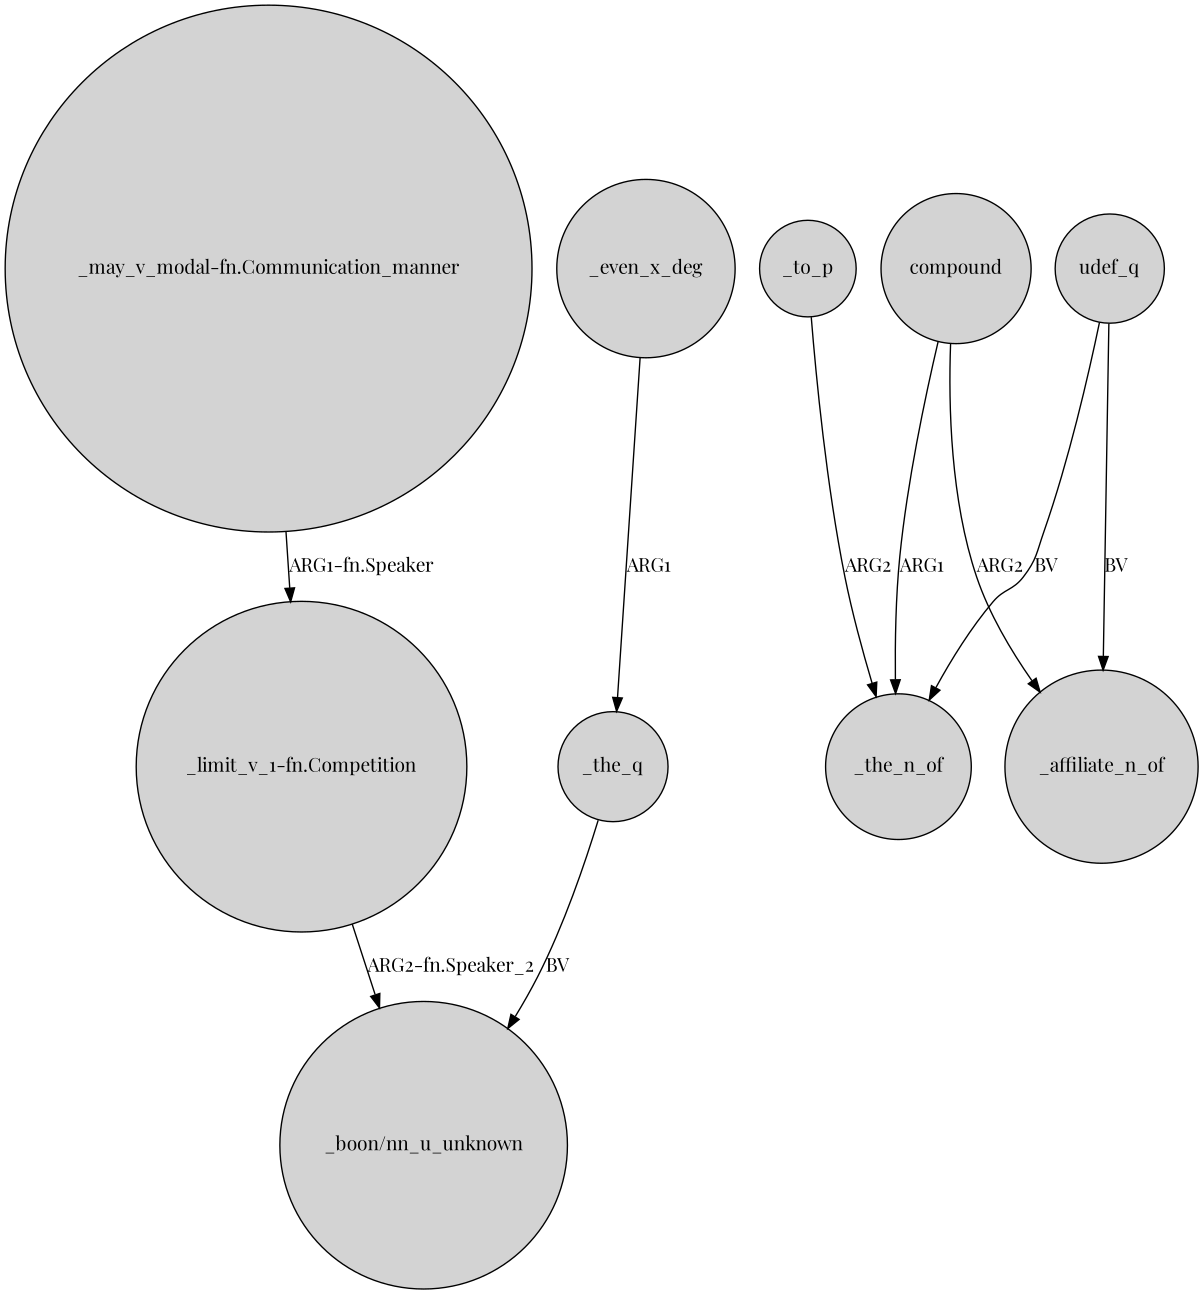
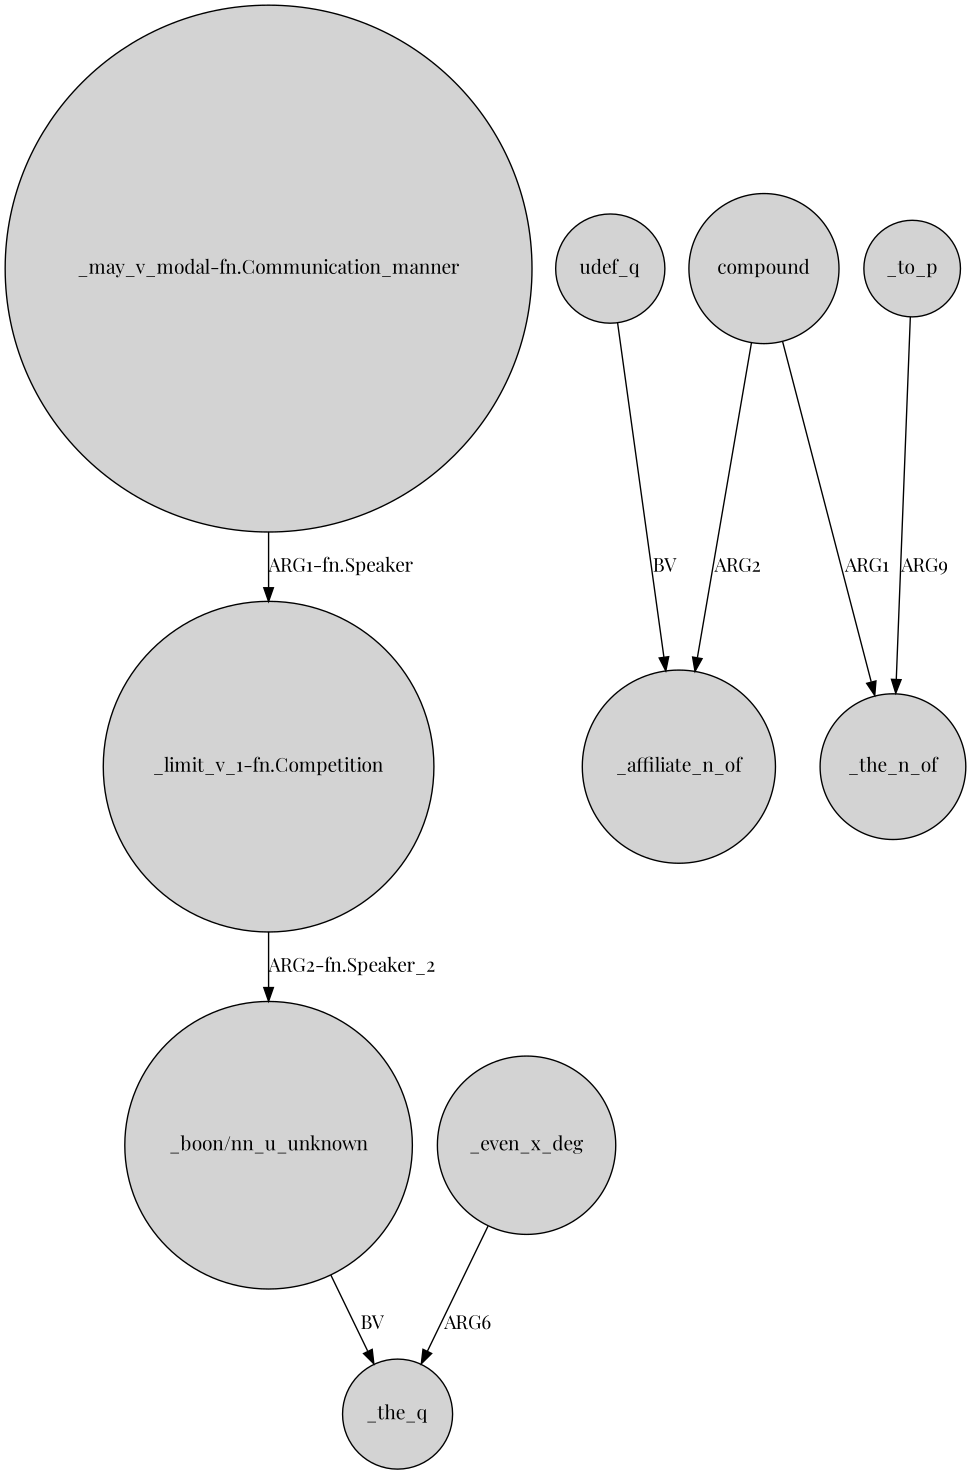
edge "udef_q" -> "_the_n_of": removed, label "BV"
edge "_even_x_deg" -> "_the_q": label "ARG1" -> "ARG6"
edge "_to_p" -> "_the_n_of": label "ARG2" -> "ARG9"
edge "_the_q" -> "_boon/nn_u_unknown": reversed
